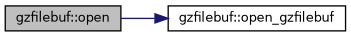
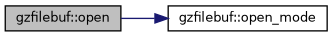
node "gzfilebuf::open_gzfilebuf": label "gzfilebuf::open_gzfilebuf" -> "gzfilebuf::open_mode"
